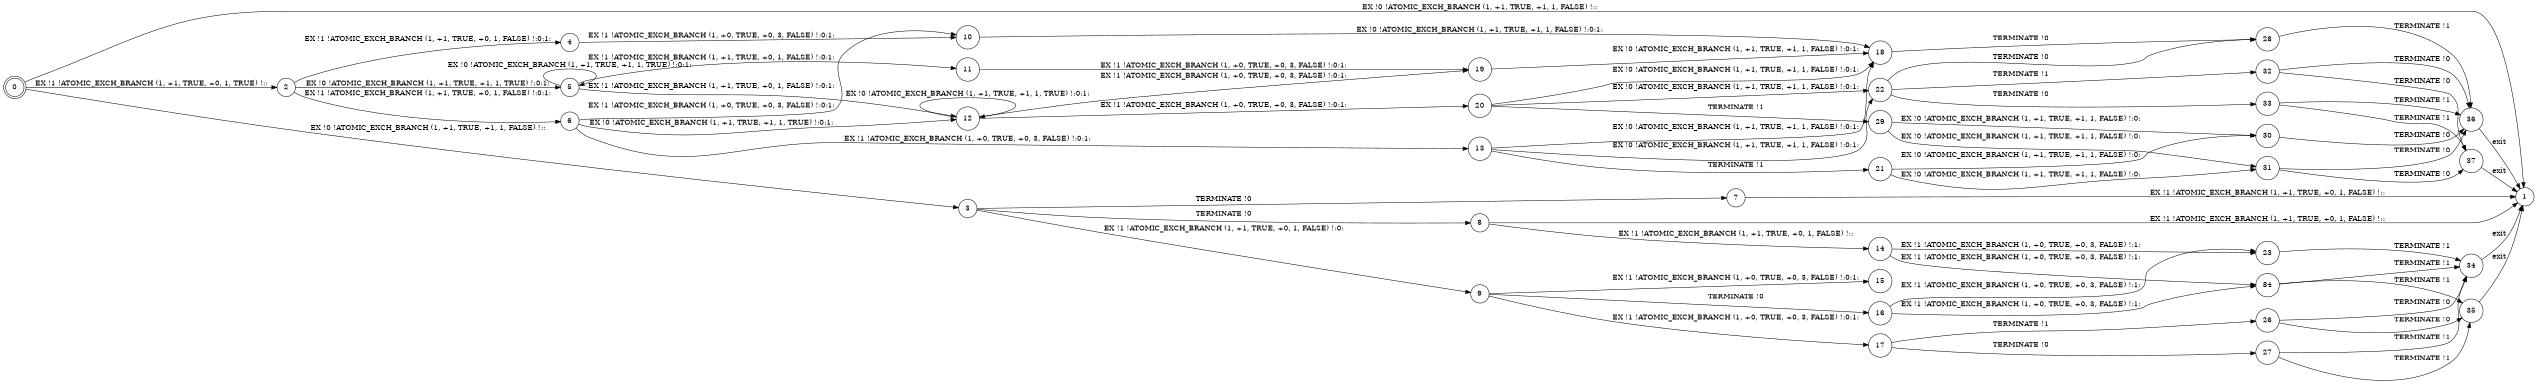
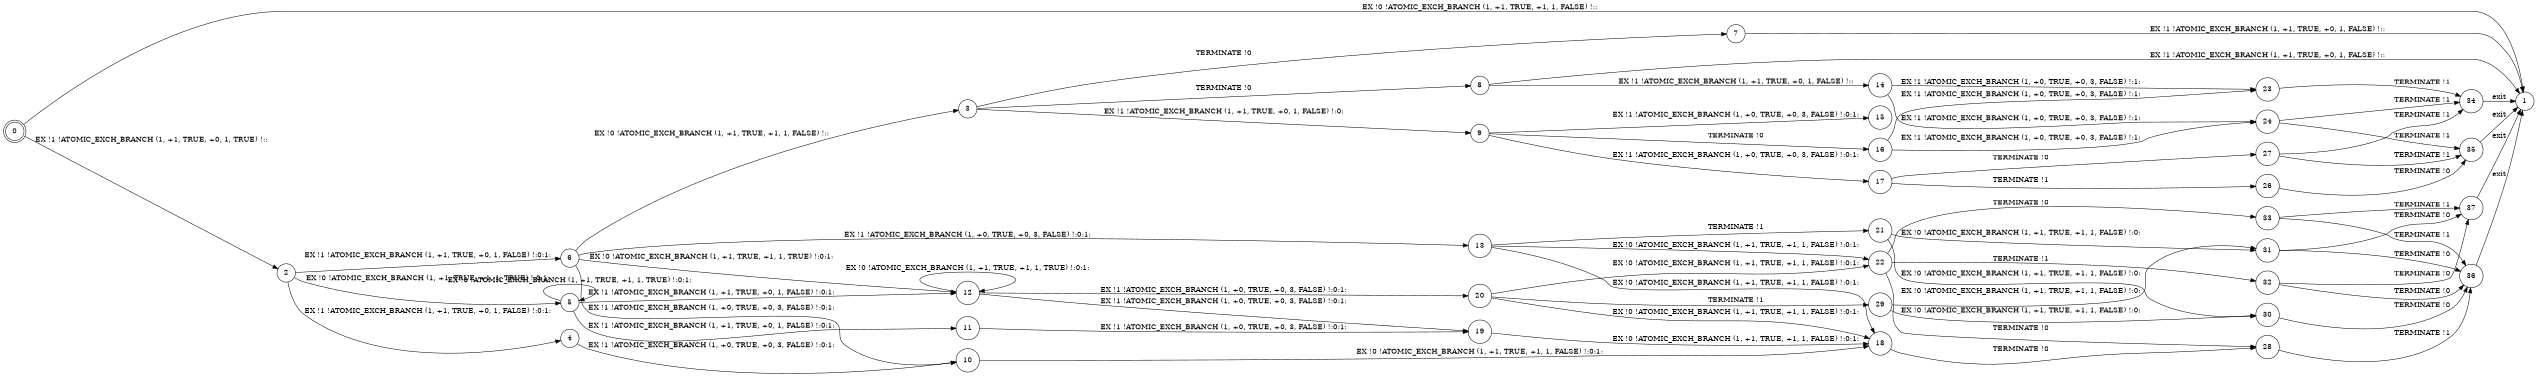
edge "0" -> "3": now "6" -> "3"
node "84": label "84" -> "24"
edge "26" -> "34": removed, label "TERMINATE !0"
